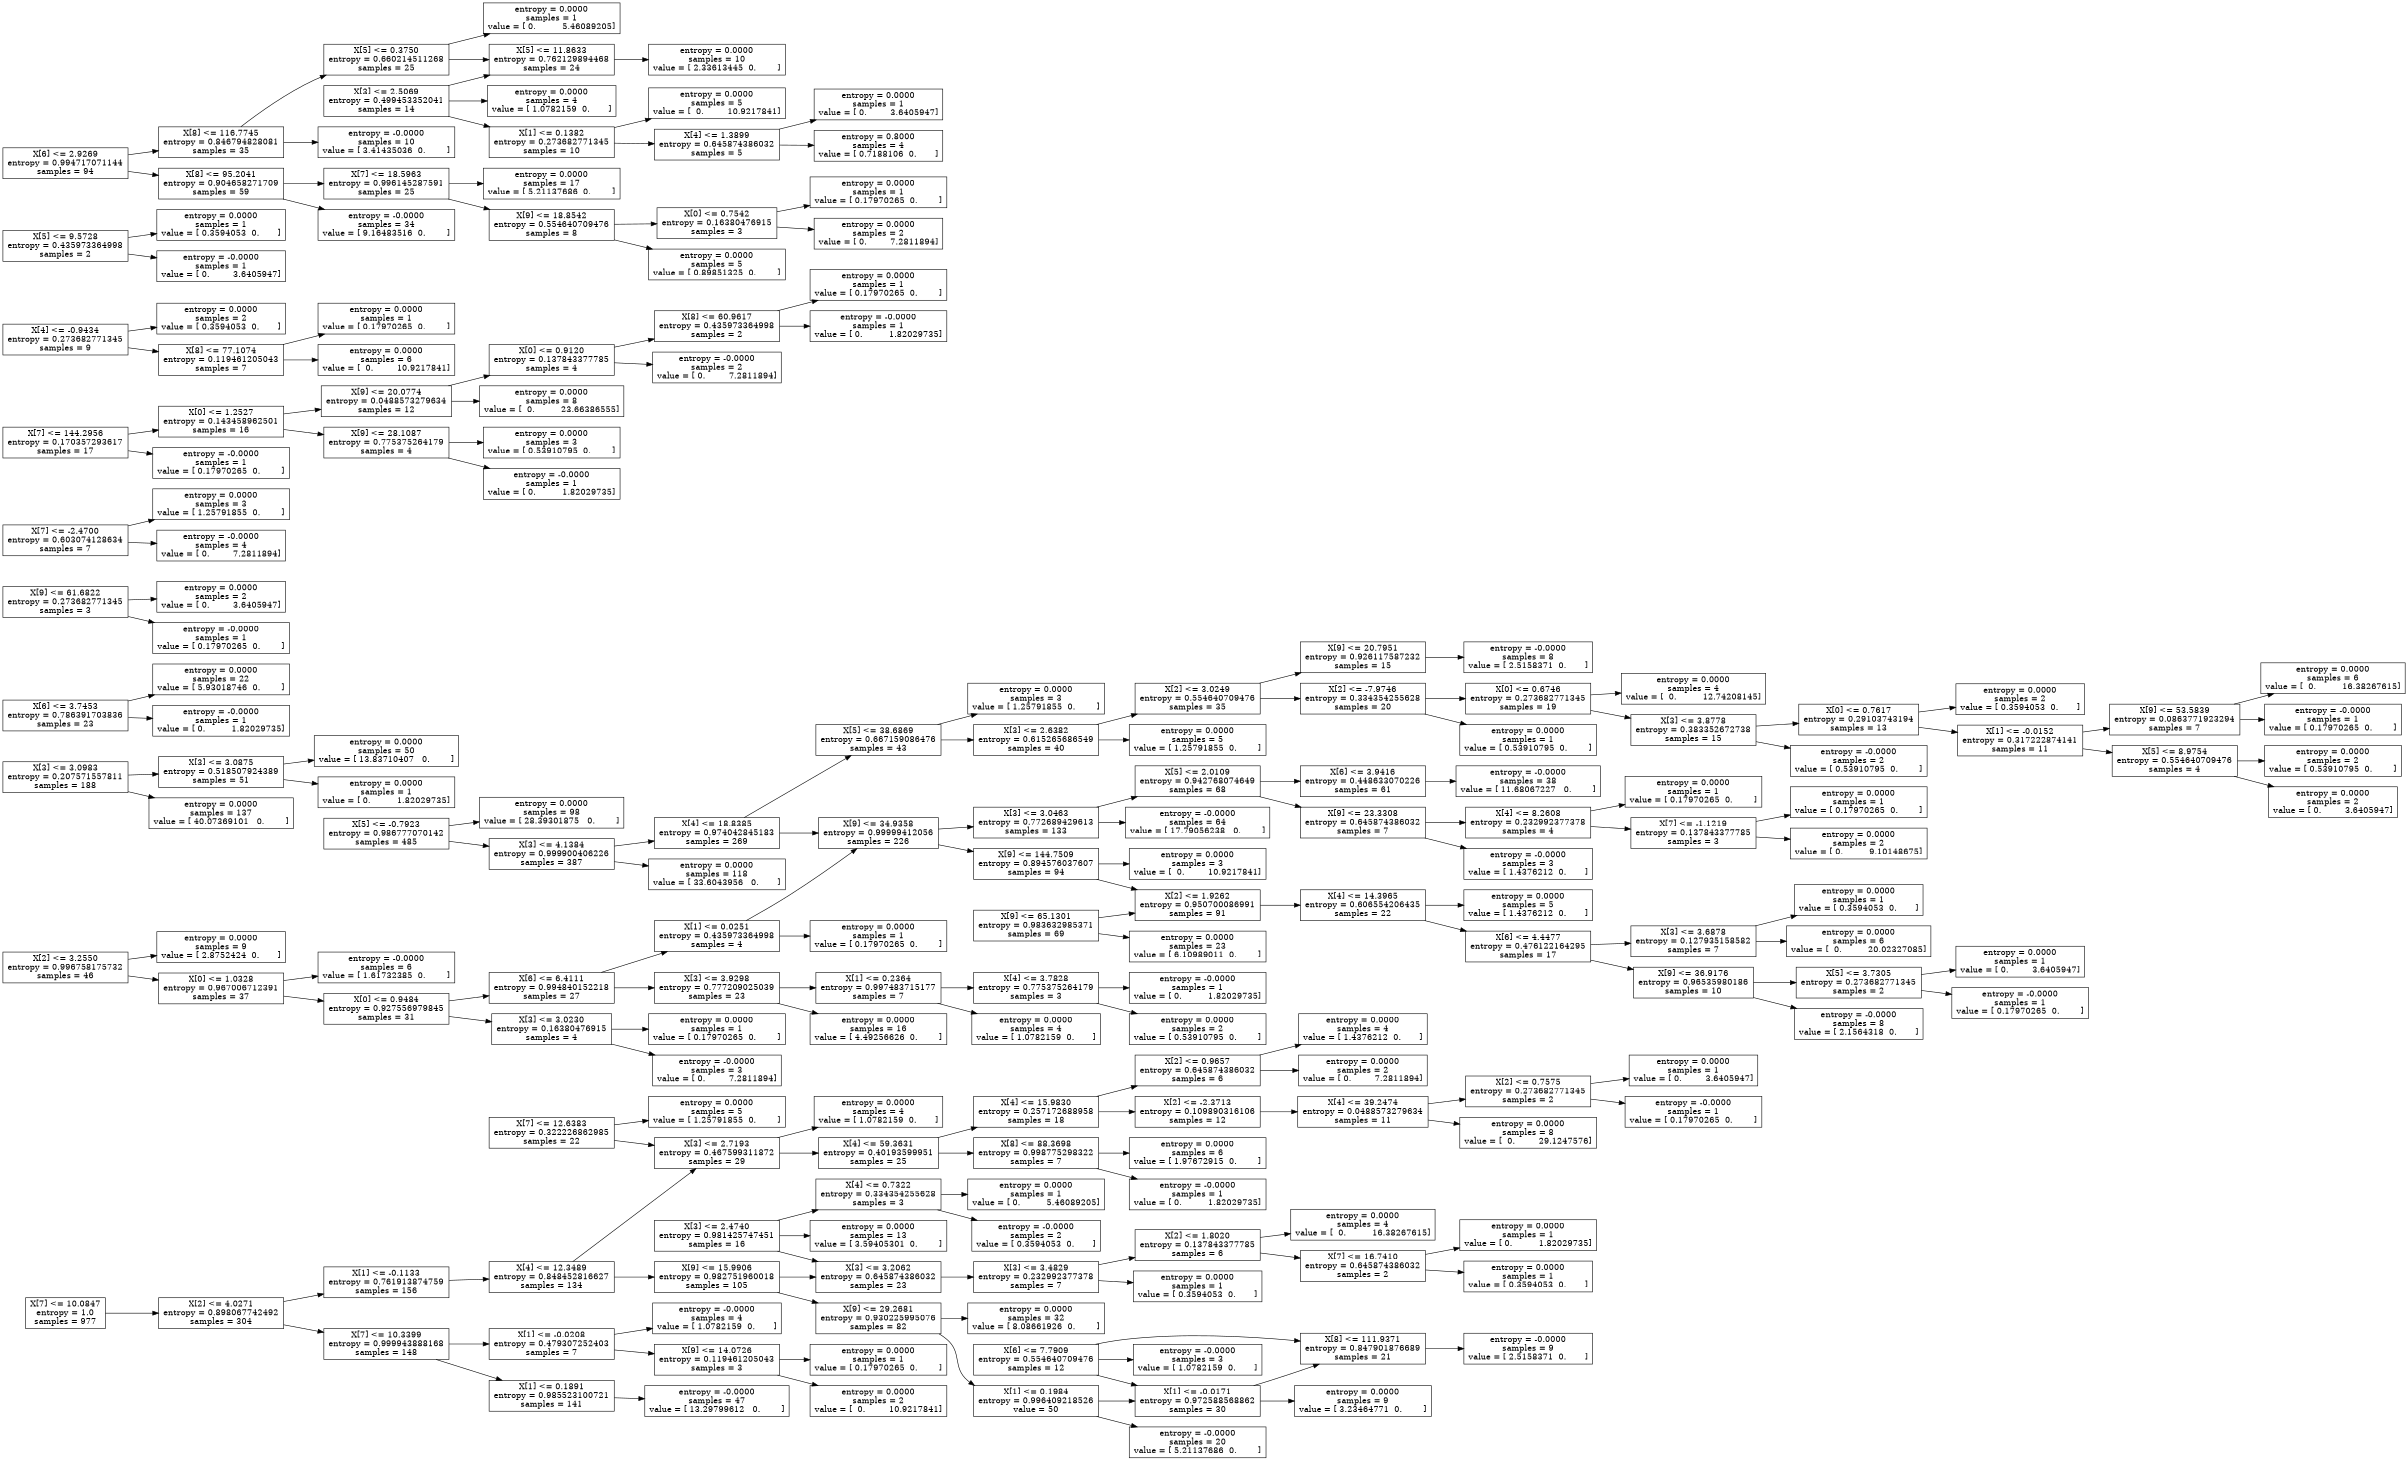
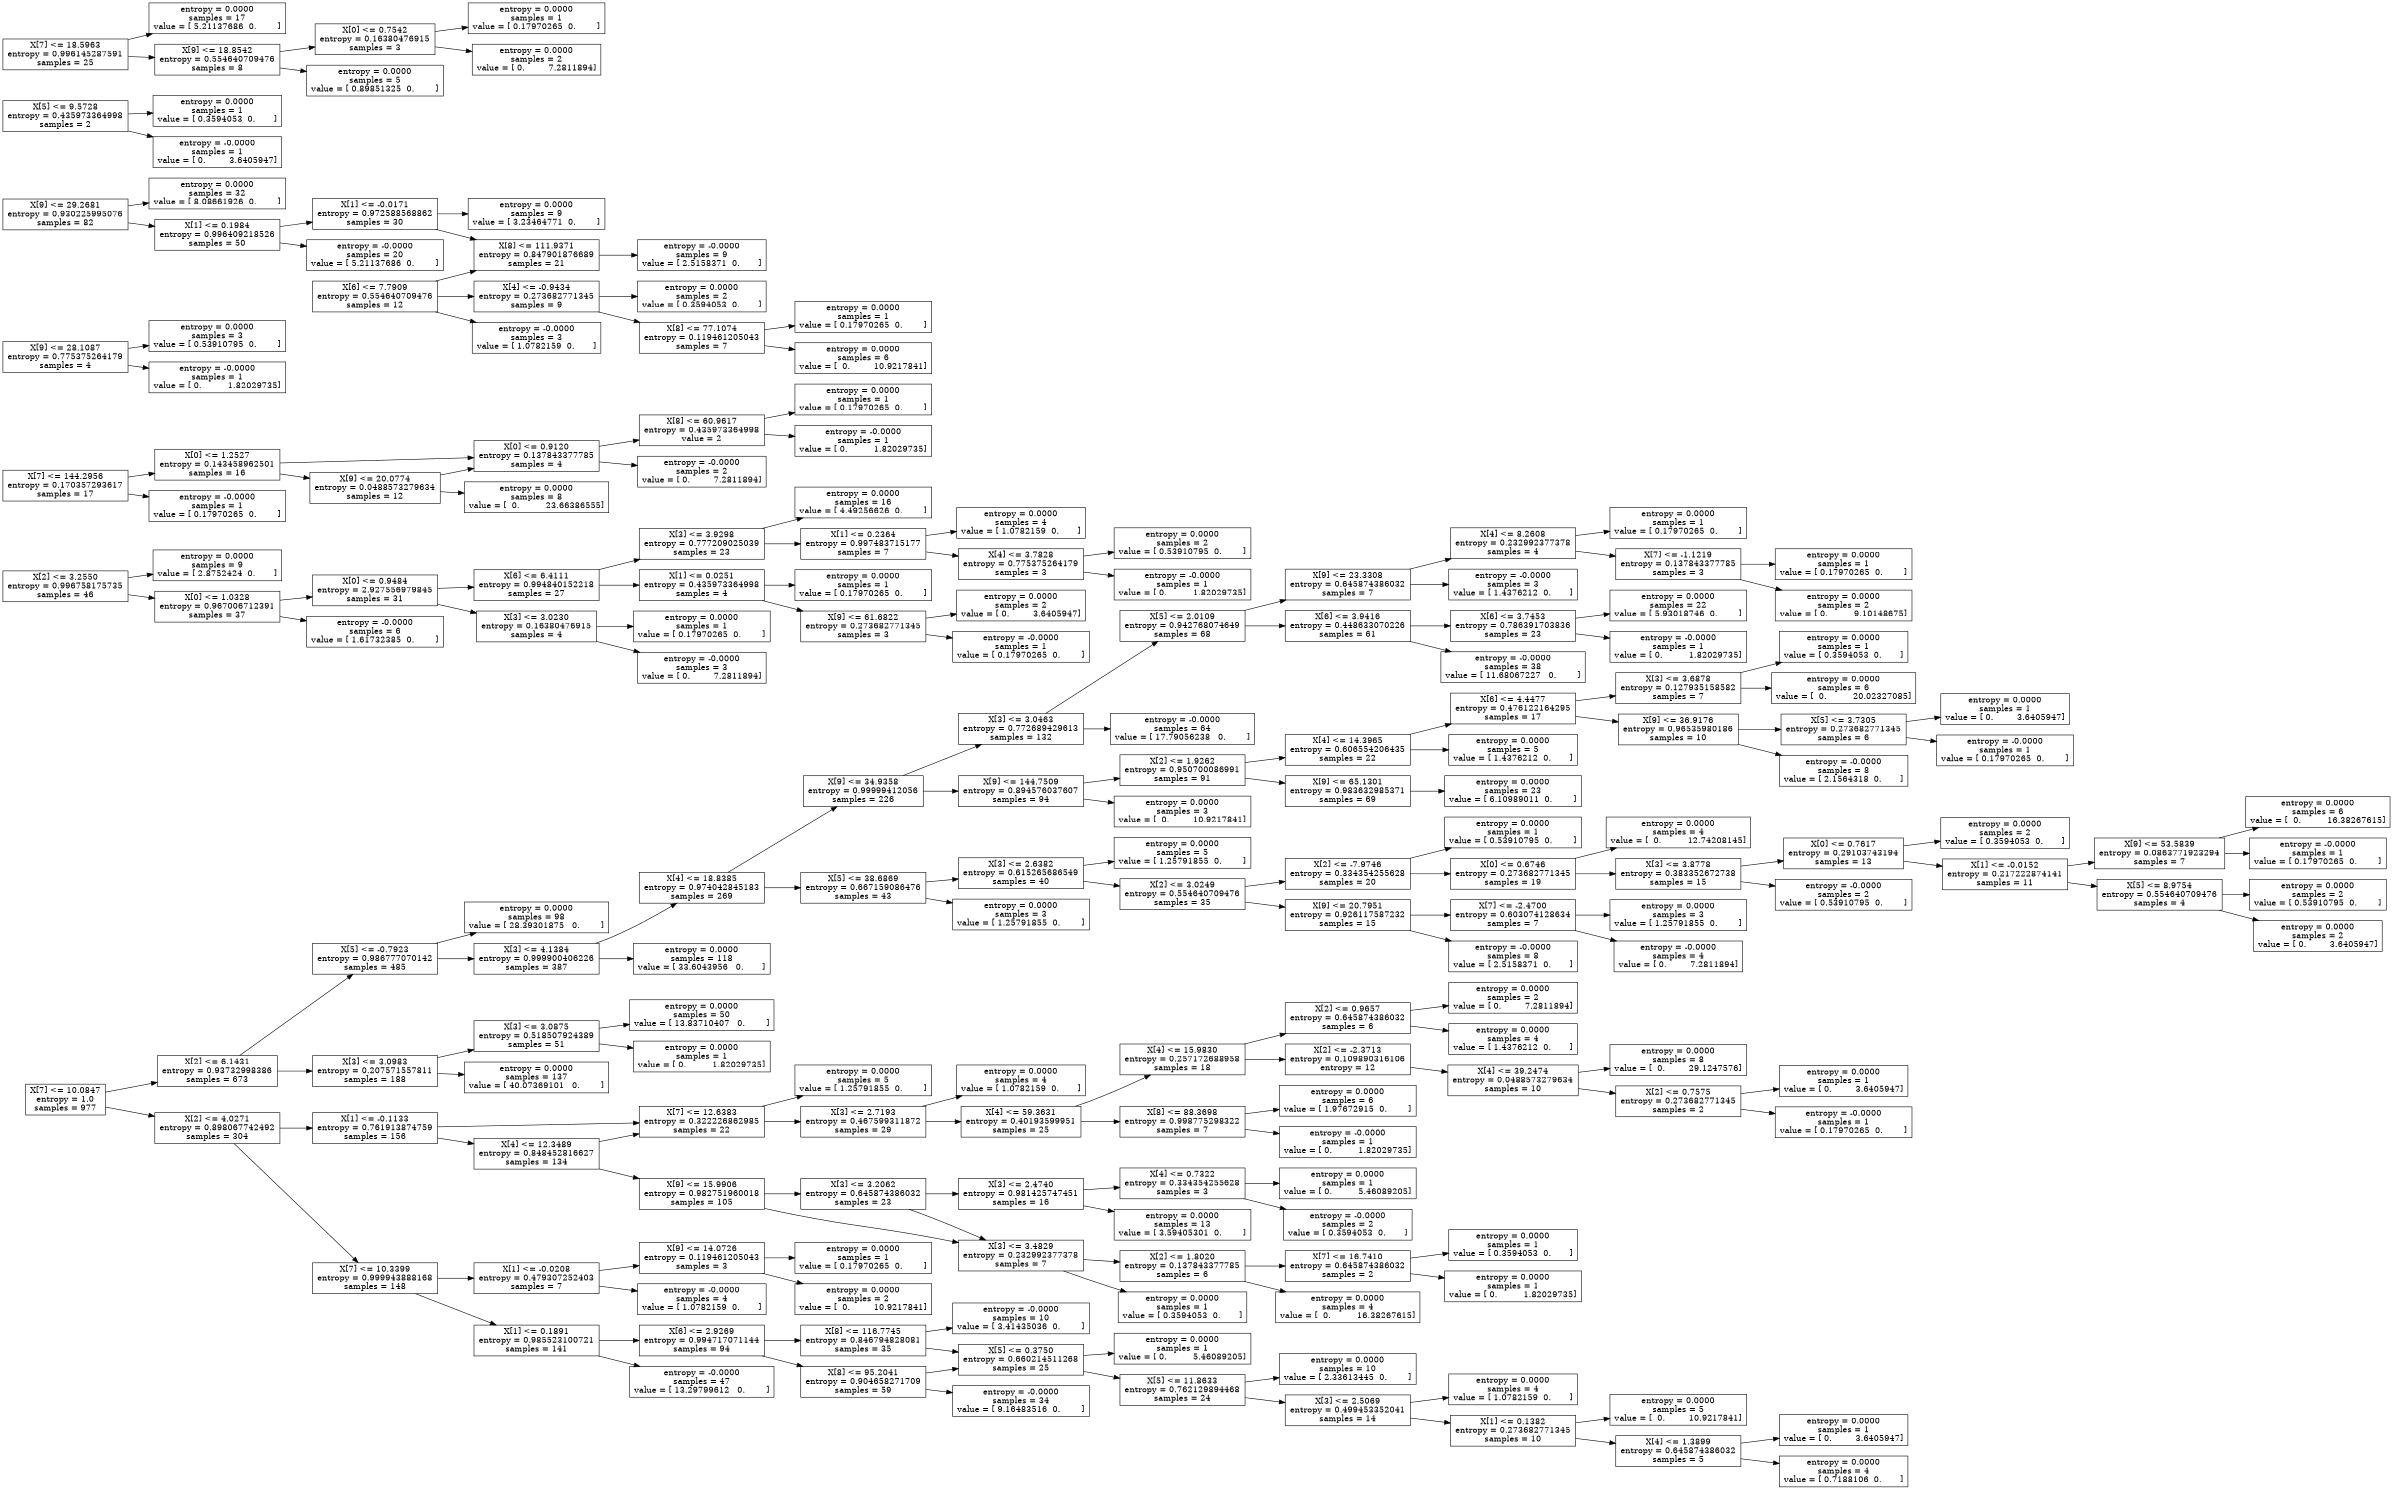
edge "X[3] <= 2.5069 entropy = 0.499453352041 samples = 14" -> "X[5] <= 11.8633 entropy = 0.762129894468 samples = 24": reversed
node "entropy = 0.8000 samples = 4 value = [ 0.7188106  0.       ]": label "entropy = 0.8000 samples = 4 value = [ 0.7188106  0.       ]" -> "entropy = 0.0000 samples = 4 value = [ 0.7188106  0.       ]"
edge "X[8] <= 95.2041 entropy = 0.904658271709 samples = 59" -> "X[7] <= 18.5963 entropy = 0.996145287591 samples = 25": now "X[8] <= 95.2041 entropy = 0.904658271709 samples = 59" -> "X[5] <= 0.3750 entropy = 0.660214511268 samples = 25"
node "X[8] <= 60.9617 entropy = 0.435973364998 samples = 2": label "X[8] <= 60.9617 entropy = 0.435973364998 samples = 2" -> "X[8] <= 60.9617 entropy = 0.435973364998 value = 2"
edge "X[0] <= 1.2527 entropy = 0.143458962501 samples = 16" -> "X[9] <= 28.1087 entropy = 0.775375264179 samples = 4": now "X[0] <= 1.2527 entropy = 0.143458962501 samples = 16" -> "X[0] <= 0.9120 entropy = 0.137843377785 samples = 4"
edge "X[6] <= 3.9416 entropy = 0.448633070226 samples = 61" -> "X[6] <= 3.7453 entropy = 0.786391703836 samples = 23": added
node "X[1] <= -0.0152 entropy = 0.317222874141 samples = 11": label "X[1] <= -0.0152 entropy = 0.317222874141 samples = 11" -> "X[1] <= -0.0152 entropy = 0.217222874141 samples = 11"
node "X[3] <= 3.0463 entropy = 0.772689429613 samples = 133": label "X[3] <= 3.0463 entropy = 0.772689429613 samples = 133" -> "X[3] <= 3.0463 entropy = 0.772689429613 samples = 132"
edge "X[1] <= 0.0251 entropy = 0.435973364998 samples = 4" -> "X[9] <= 34.9358 entropy = 0.99999412056 samples = 226": now "X[1] <= 0.0251 entropy = 0.435973364998 samples = 4" -> "X[9] <= 61.6822 entropy = 0.273682771345 samples = 3"
edge "X[9] <= 20.7951 entropy = 0.926117587232 samples = 15" -> "X[7] <= -2.4700 entropy = 0.603074128634 samples = 7": added
edge "X[9] <= 65.1301 entropy = 0.983632985371 samples = 69" -> "X[2] <= 1.9262 entropy = 0.950700086991 samples = 91": reversed
node "X[2] <= 3.2550 entropy = 0.996758175732 samples = 46": label "X[2] <= 3.2550 entropy = 0.996758175732 samples = 46" -> "X[2] <= 3.2550 entropy = 0.996758175735 samples = 46"
node "X[5] <= 3.7305 entropy = 0.273682771345 samples = 2": label "X[5] <= 3.7305 entropy = 0.273682771345 samples = 2" -> "X[5] <= 3.7305 entropy = 0.273682771345 samples = 6"
node "X[0] <= 0.9484 entropy = 0.927556979845 samples = 31": label "X[0] <= 0.9484 entropy = 0.927556979845 samples = 31" -> "X[0] <= 0.9484 entropy = 2.927556979845 samples = 31"
node "X[2] <= 6.1431 entropy = 0.93732998386 samples = 673": added
node "X[2] <= -2.3713 entropy = 0.109890316106 samples = 12": label "X[2] <= -2.3713 entropy = 0.109890316106 samples = 12" -> "X[2] <= -2.3713 entropy = 0.109890316106 entropy = 12"
node "X[4] <= 39.2474 entropy = 0.0488573279634 samples = 11": label "X[4] <= 39.2474 entropy = 0.0488573279634 samples = 11" -> "X[4] <= 39.2474 entropy = 0.0488573279634 samples = 10"
edge "X[1] <= -0.1133 entropy = 0.761913874759 samples = 156" -> "X[7] <= 12.6383 entropy = 0.322226862985 samples = 22": added
edge "X[4] <= 12.3489 entropy = 0.848452816627 samples = 134" -> "X[3] <= 2.7193 entropy = 0.467599311872 samples = 29": now "X[4] <= 12.3489 entropy = 0.848452816627 samples = 134" -> "X[7] <= 12.6383 entropy = 0.322226862985 samples = 22"
edge "X[3] <= 2.4740 entropy = 0.981425747451 samples = 16" -> "X[3] <= 3.2062 entropy = 0.645874386032 samples = 23": reversed
edge "X[9] <= 15.9906 entropy = 0.982751960018 samples = 105" -> "X[9] <= 29.2681 entropy = 0.930225995076 samples = 82": now "X[9] <= 15.9906 entropy = 0.982751960018 samples = 105" -> "X[3] <= 3.4829 entropy = 0.232992377378 samples = 7"
edge "X[1] <= 0.1891 entropy = 0.985523100721 samples = 141" -> "X[6] <= 2.9269 entropy = 0.994717071144 samples = 94": added
edge "X[6] <= 7.7909 entropy = 0.554640709476 samples = 12" -> "X[1] <= -0.0171 entropy = 0.972588568862 samples = 30": now "X[6] <= 7.7909 entropy = 0.554640709476 samples = 12" -> "X[4] <= -0.9434 entropy = 0.273682771345 samples = 9"
node "X[1] <= 0.1984 entropy = 0.996409218526 value = 50": label "X[1] <= 0.1984 entropy = 0.996409218526 value = 50" -> "X[1] <= 0.1984 entropy = 0.996409218526 samples = 50"
